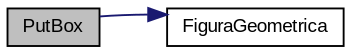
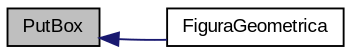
edge "PutBox" -> "FiguraGeometrica": reversed
